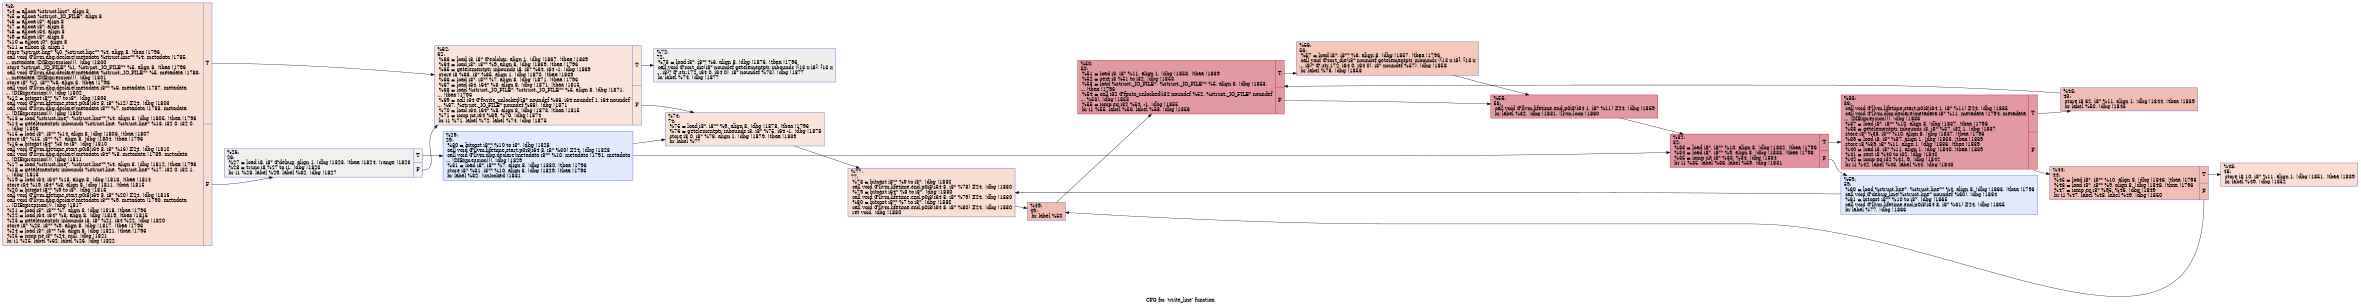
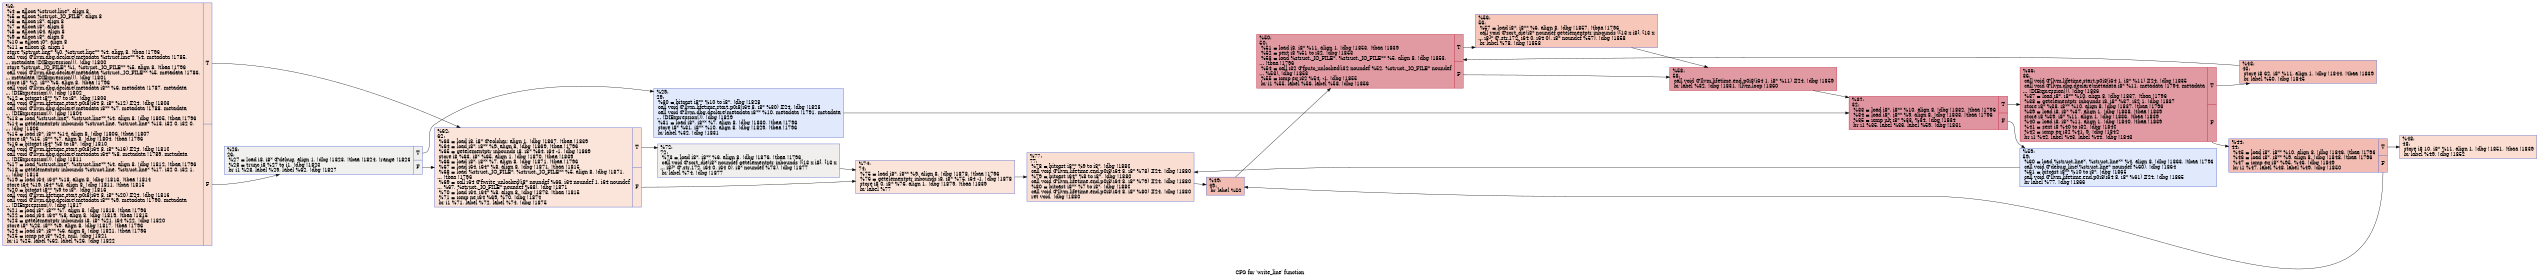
edge "%29:" -> "%74:": now "%72:" -> "%74:"
node "%29:": text "br label %32, !unlocked !1831" -> "br label %32, !dbg !1831"
